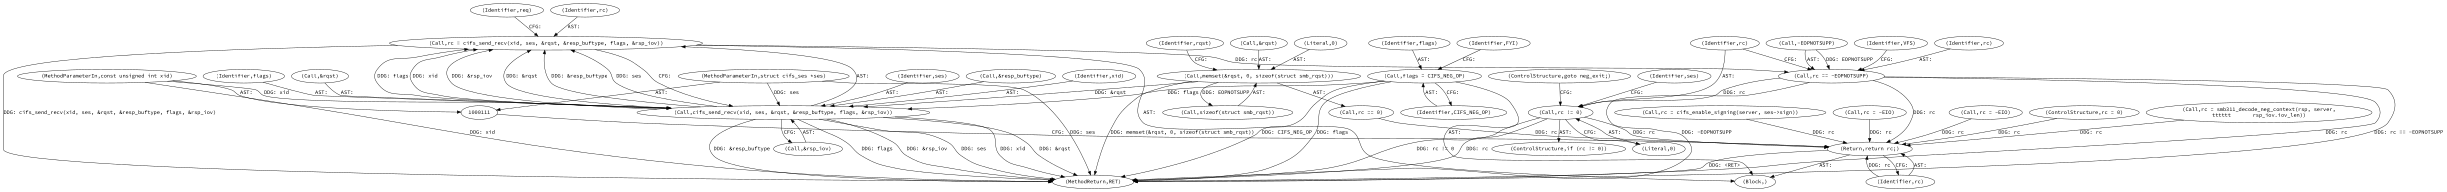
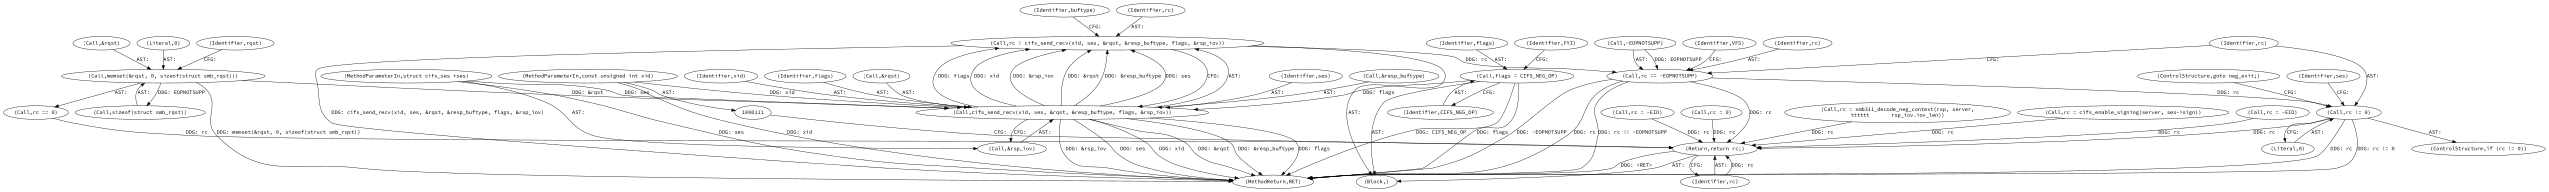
node "(Identifier,req)": label "(Identifier,req)" -> "(Identifier,buftype)"
edge "(MethodParameterIn,struct cifs_ses *ses)" -> "1000111": now "(MethodParameterIn,struct cifs_ses *ses)" -> "(Call,&rsp_iov)"
node "(ControlStructure,rc = 0)": label "(ControlStructure,rc = 0)" -> "(Call,rc = 0)"
